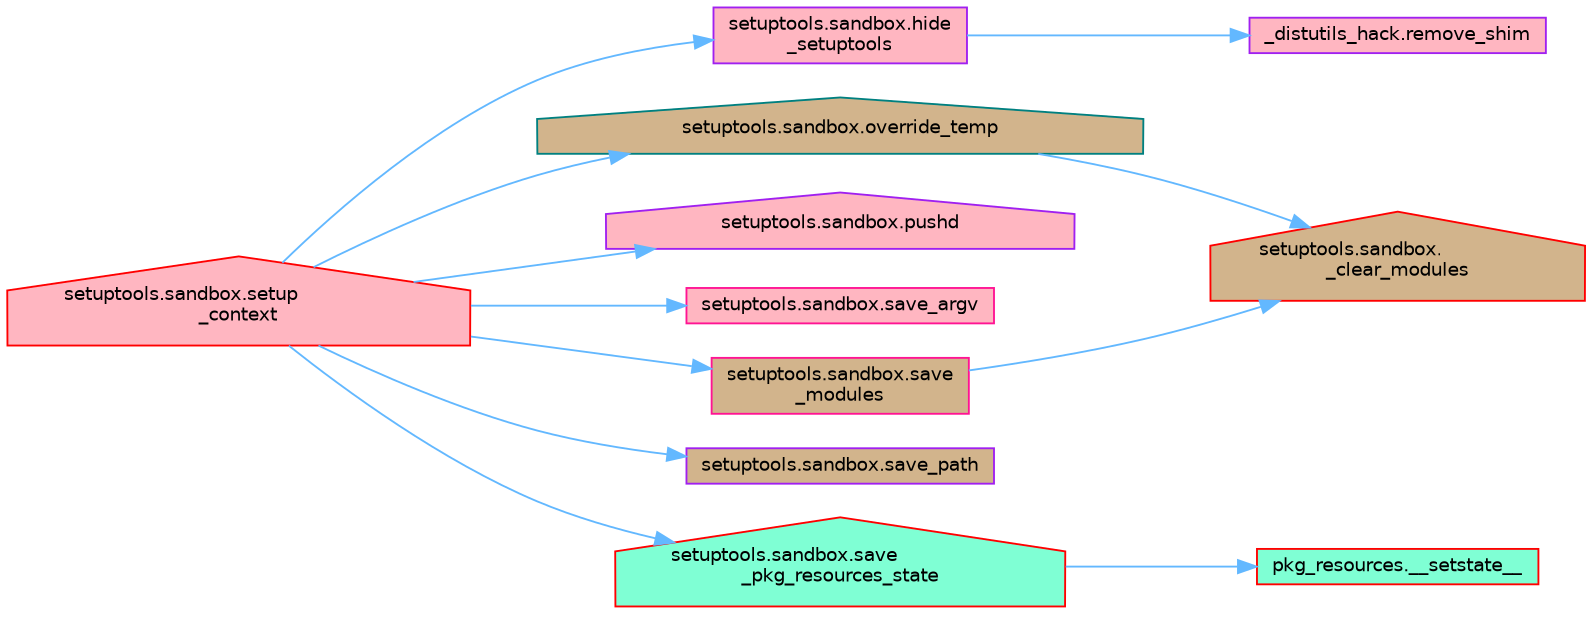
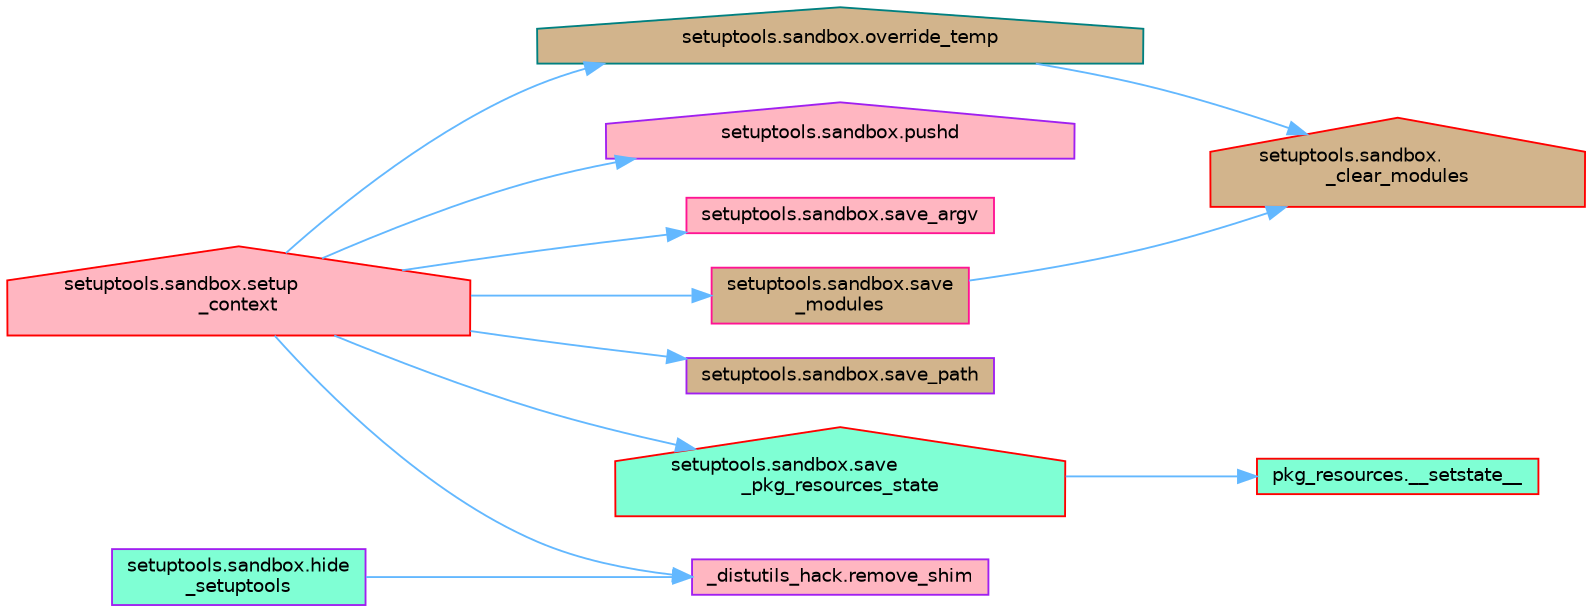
node "setuptools.sandbox.hide _setuptools": fillcolor lightpink -> aquamarine
edge "setuptools.sandbox.setup _context" -> "setuptools.sandbox.hide _setuptools": now "setuptools.sandbox.setup _context" -> "_distutils_hack.remove_shim"
